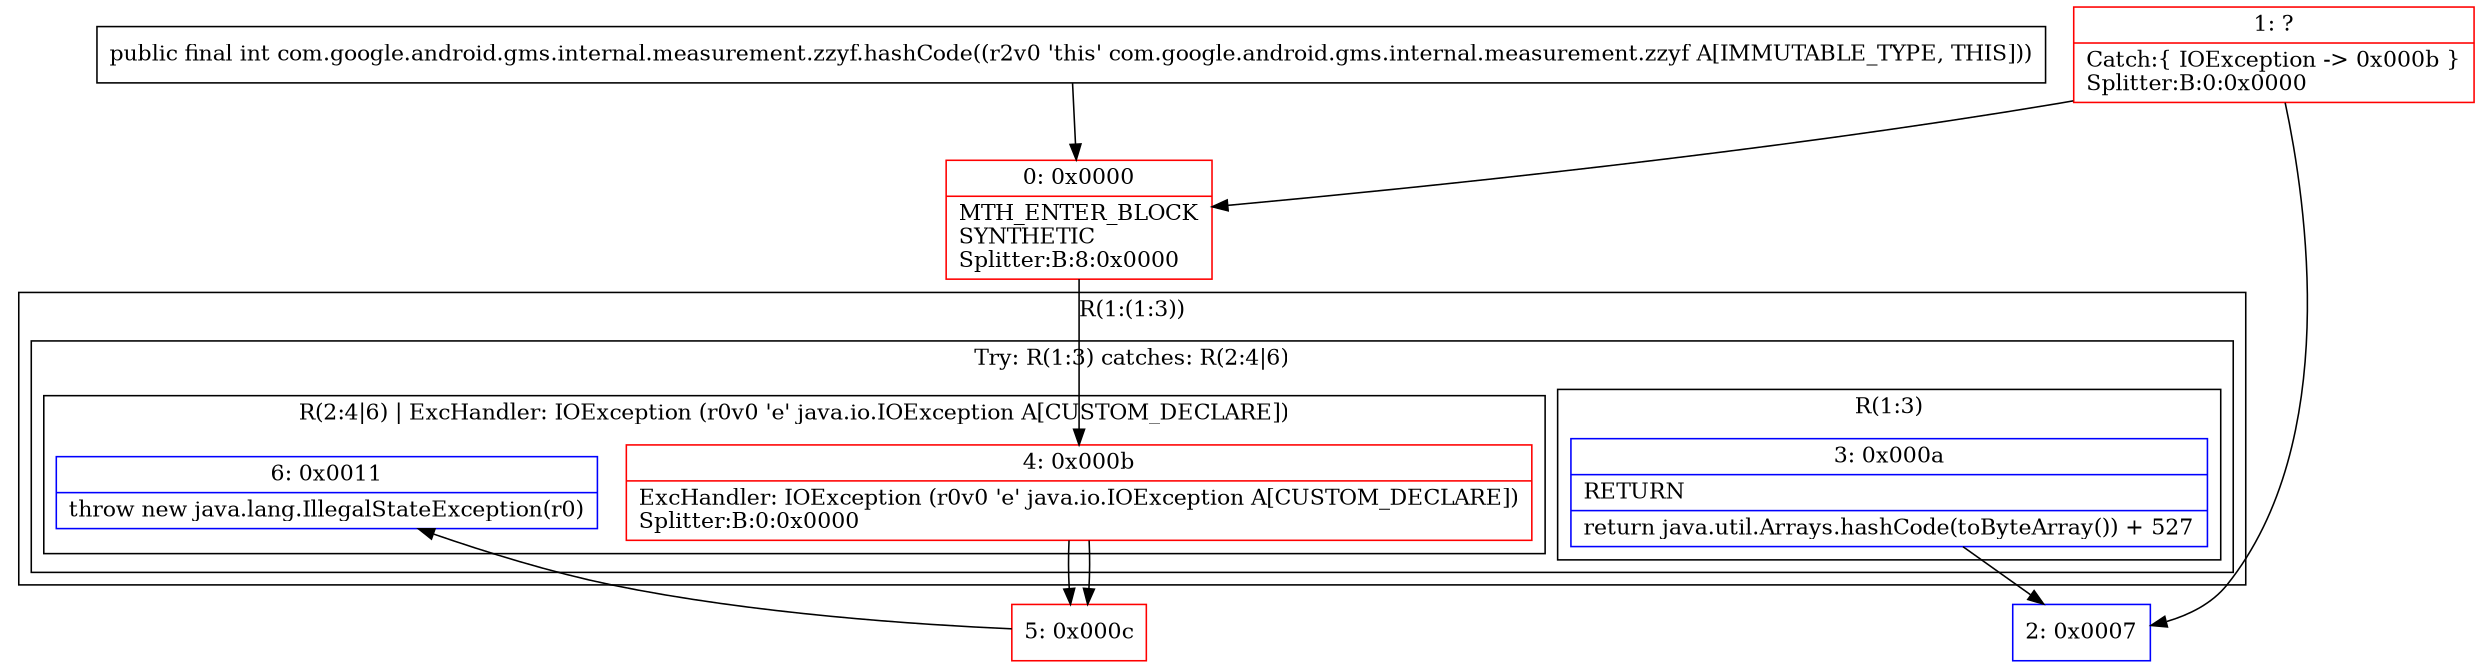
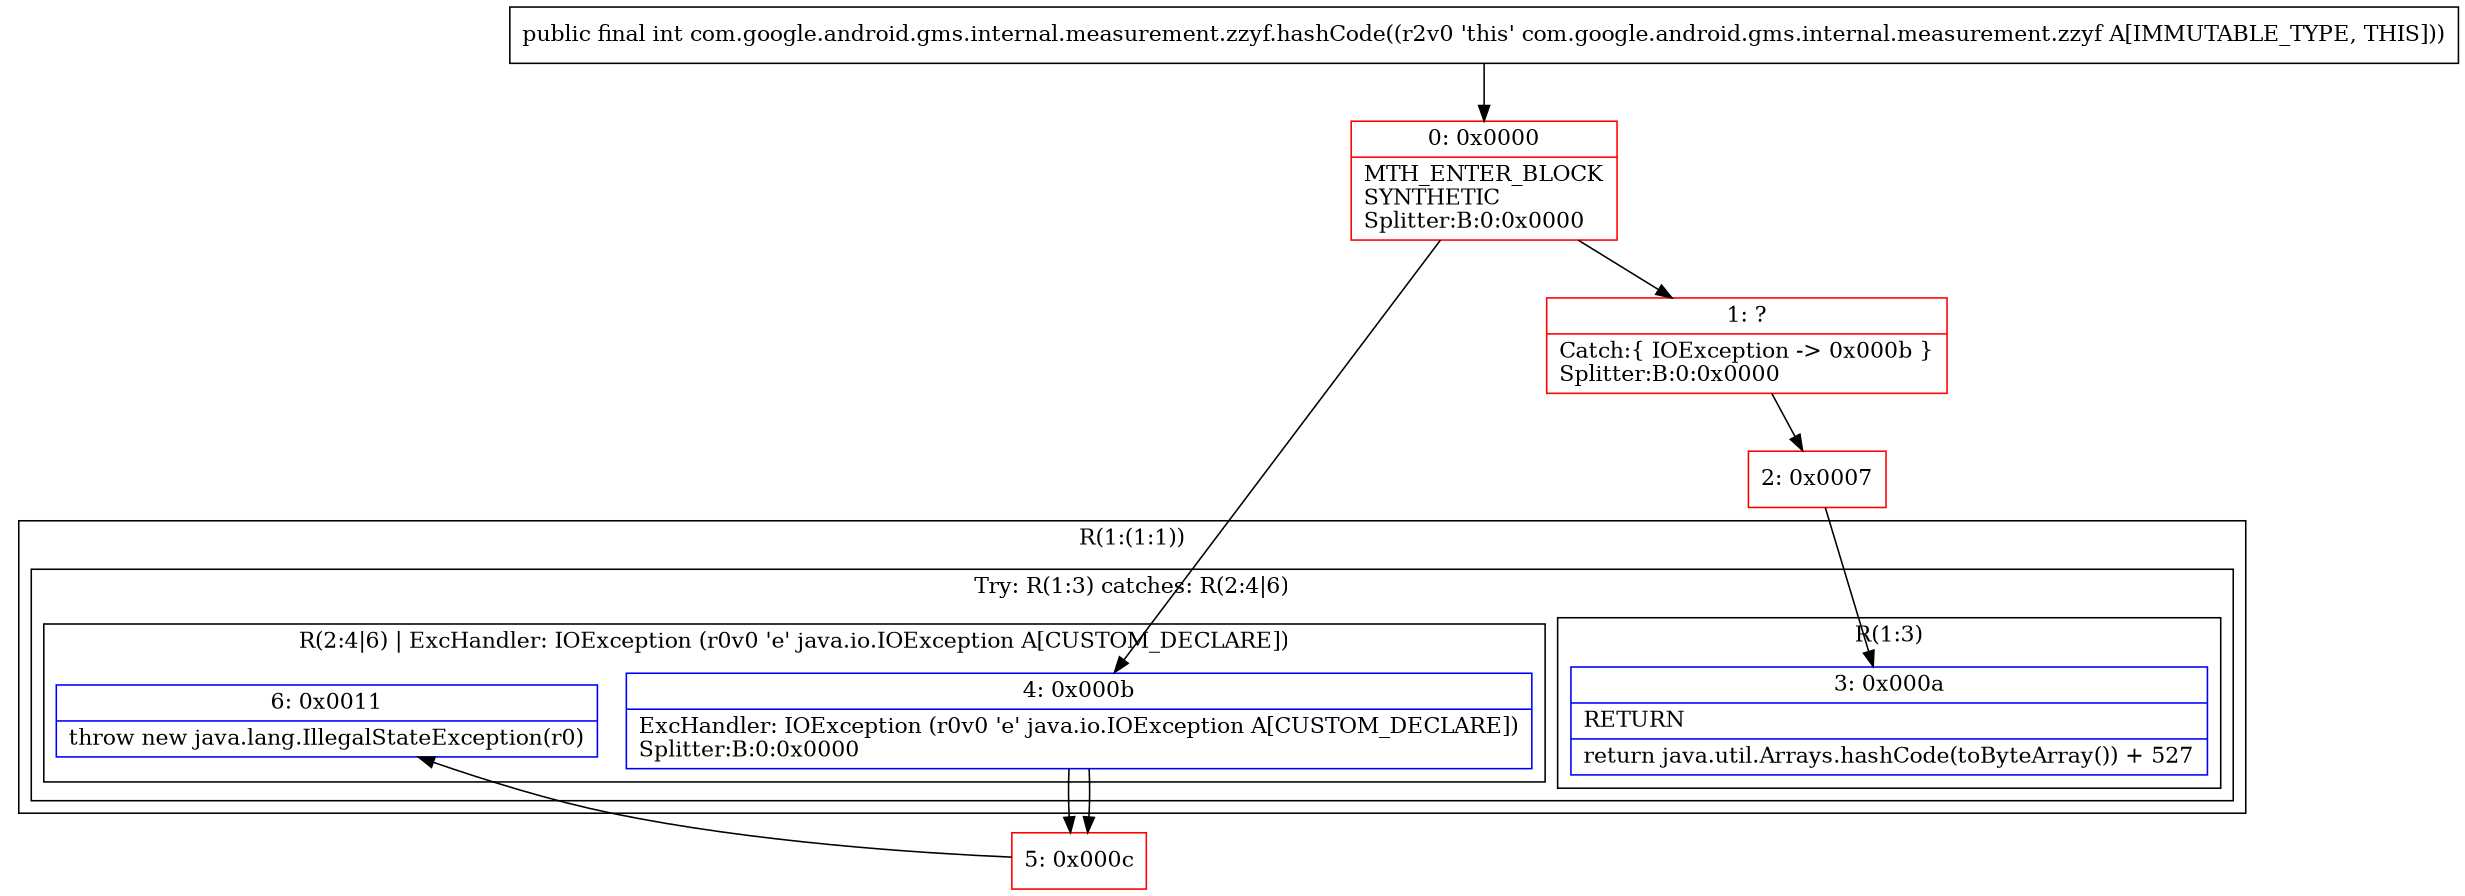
edge "1: ?" -> "0: 0x0000": reversed
node "0: 0x0000": text "Splitter:B:8:0x0000" -> "Splitter:B:0:0x0000"
cluster "R(1:(1:3))": label "R(1:(1:3))" -> "R(1:(1:1))"
node "4: 0x000b": color red -> blue
edge "3: 0x000a" -> "2: 0x0007": reversed
node "2: 0x0007": color blue -> red
